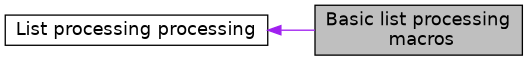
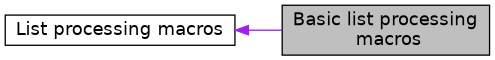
node "List processing processing": label "List processing processing" -> "List processing macros"
